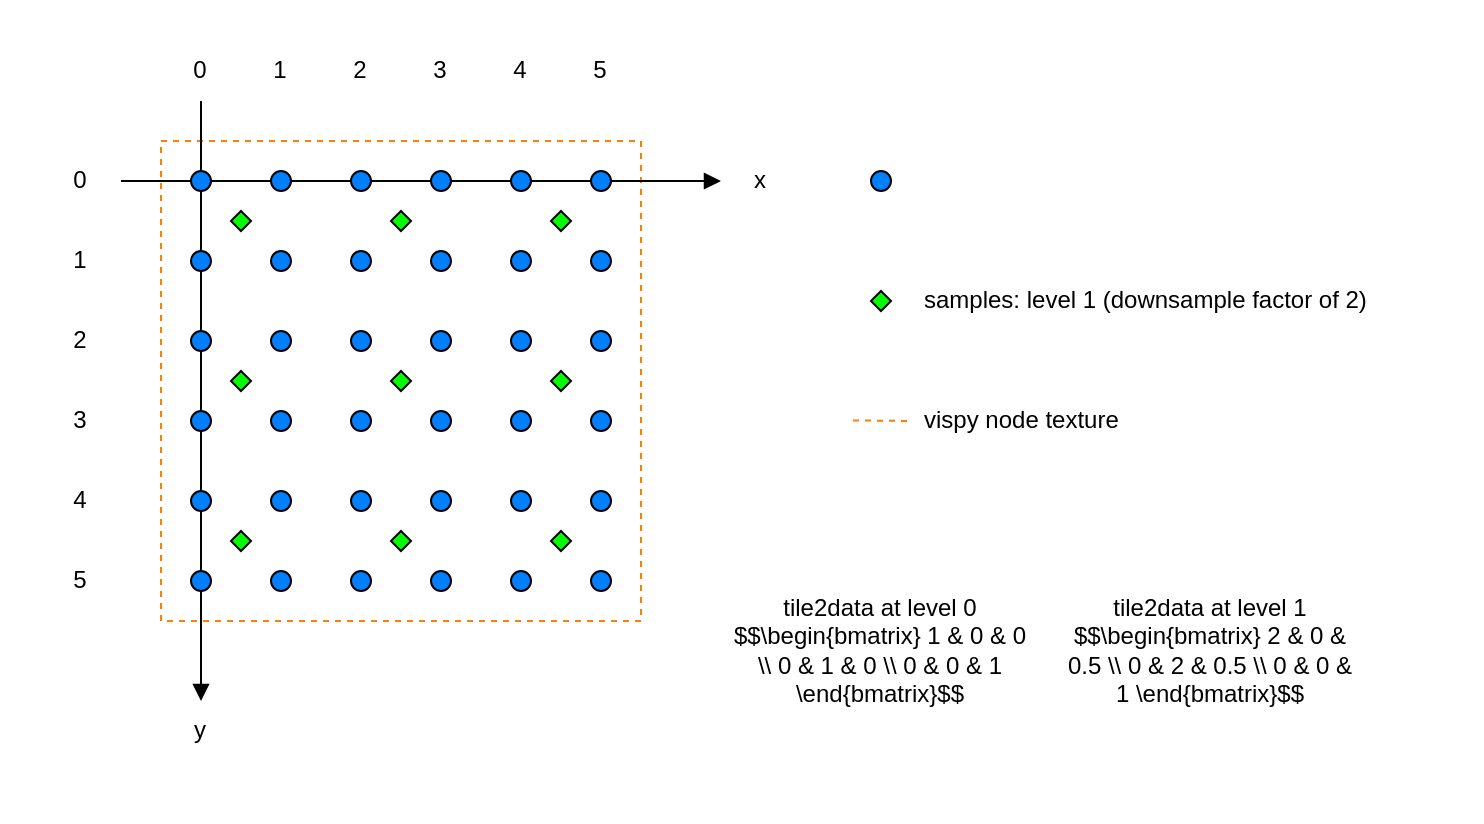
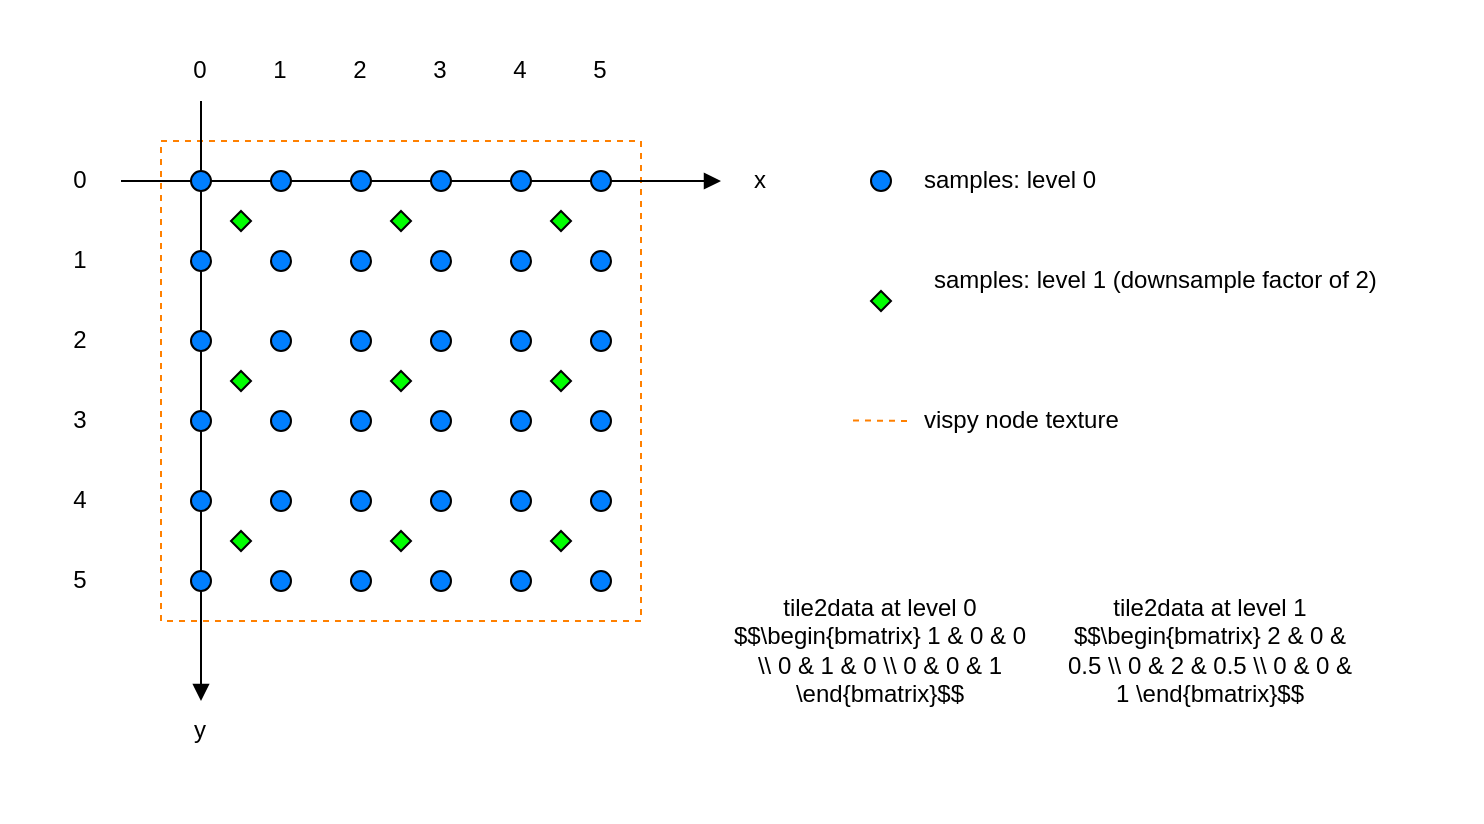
node "samples: level 0": added
node "samples: level 1 (downsample factor of 2)": moved (1181, 301) -> (1191, 281)
